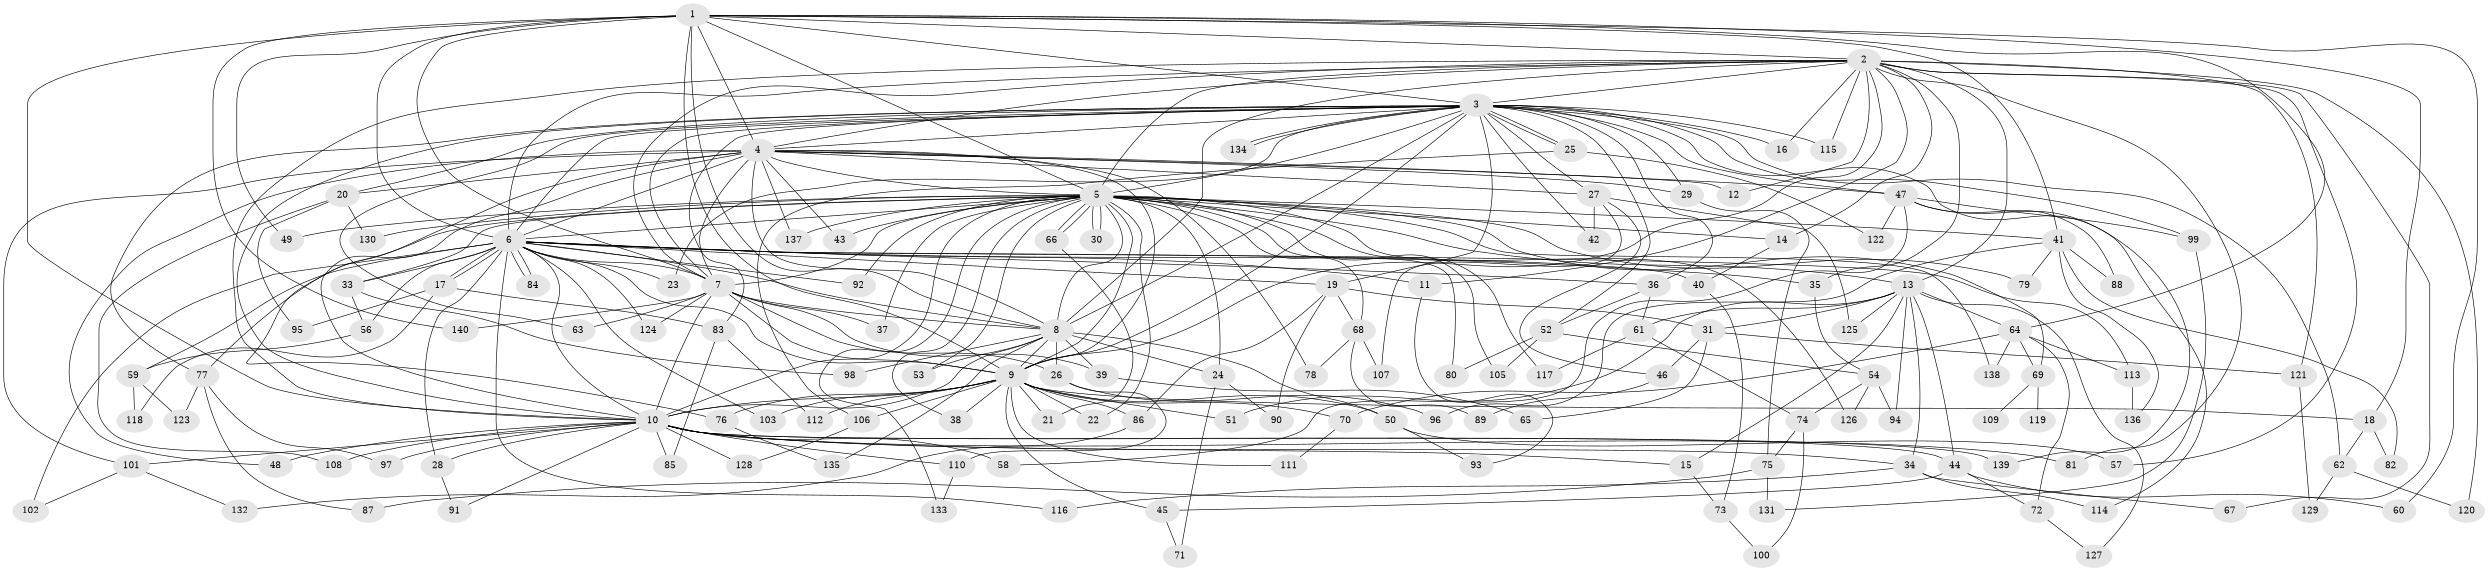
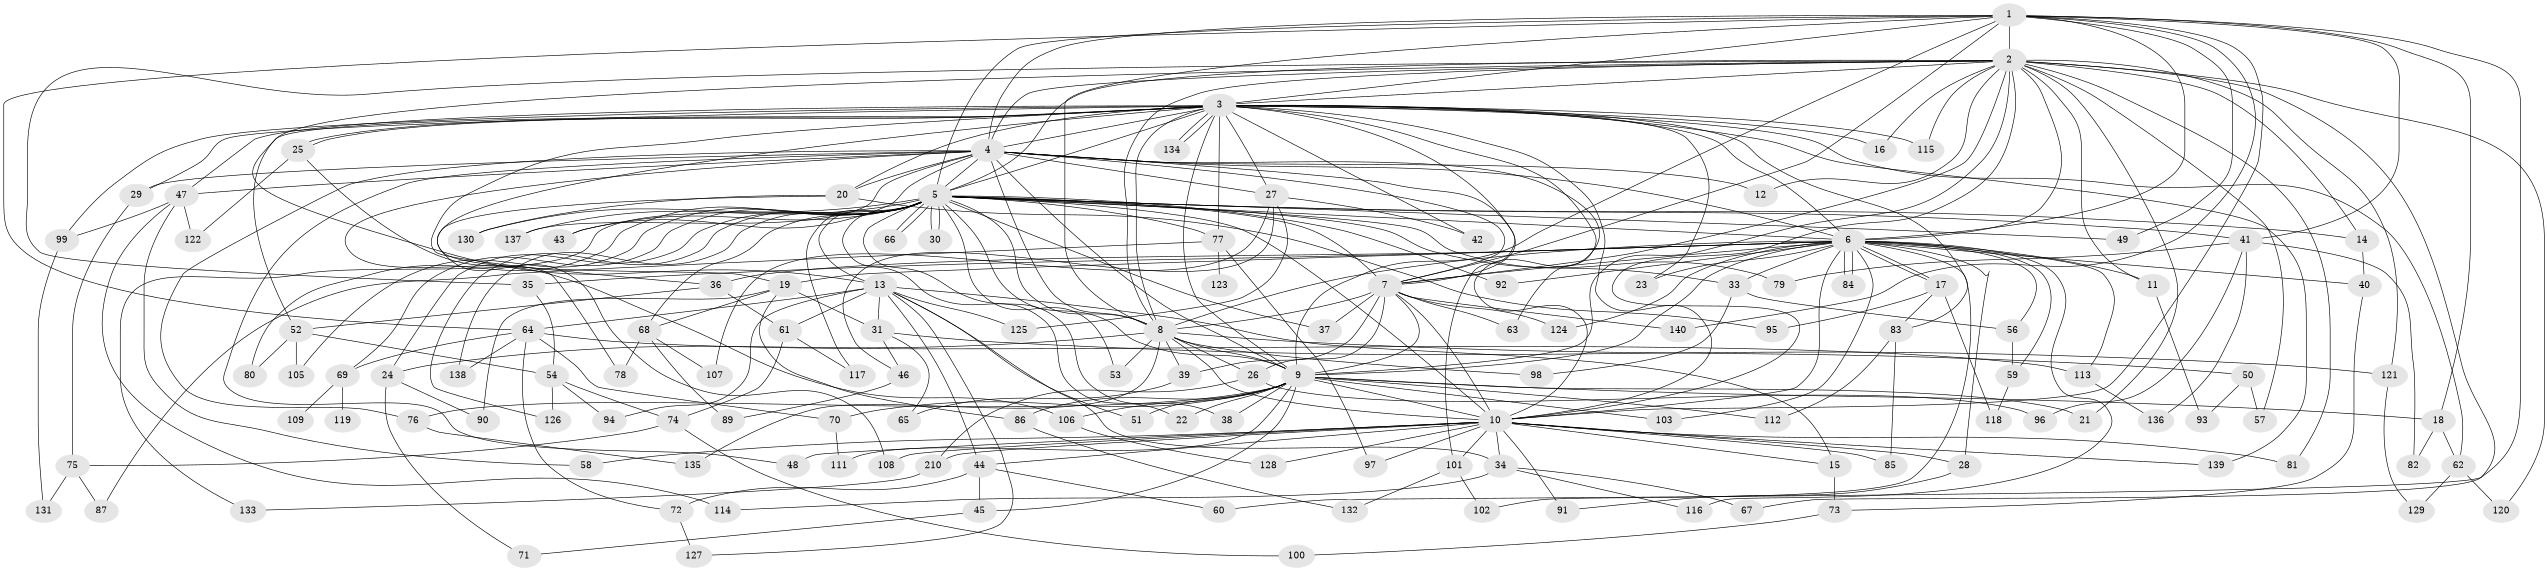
node "88": removed
edge "66" -- "21": now "2" -- "21"
edge "59" -- "123": removed
edge "9" -- "50": removed
node "110": label "110" -> "210"
